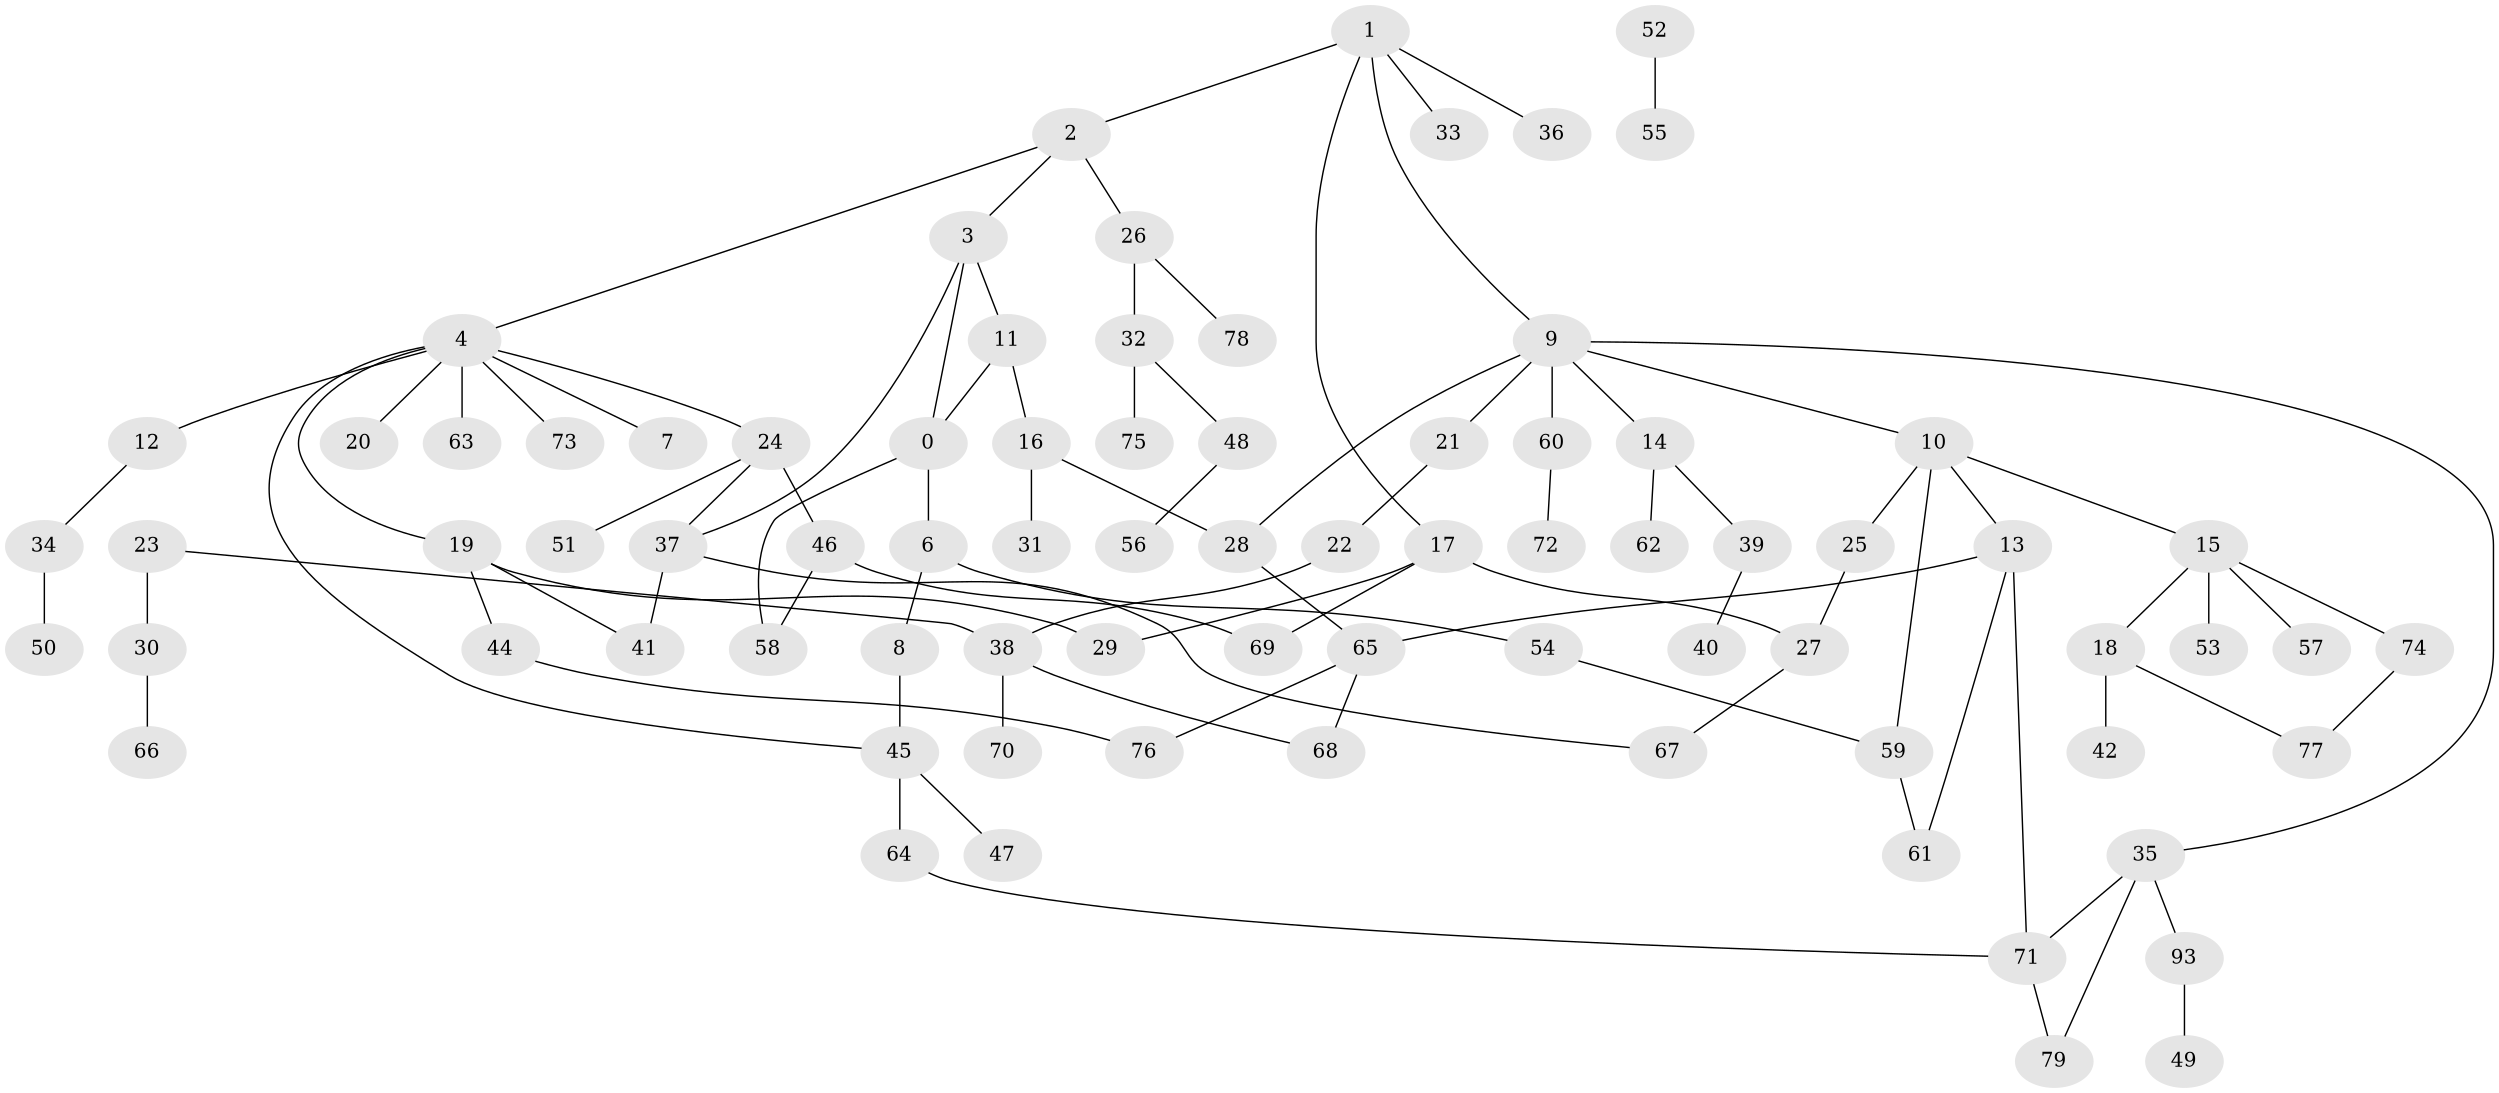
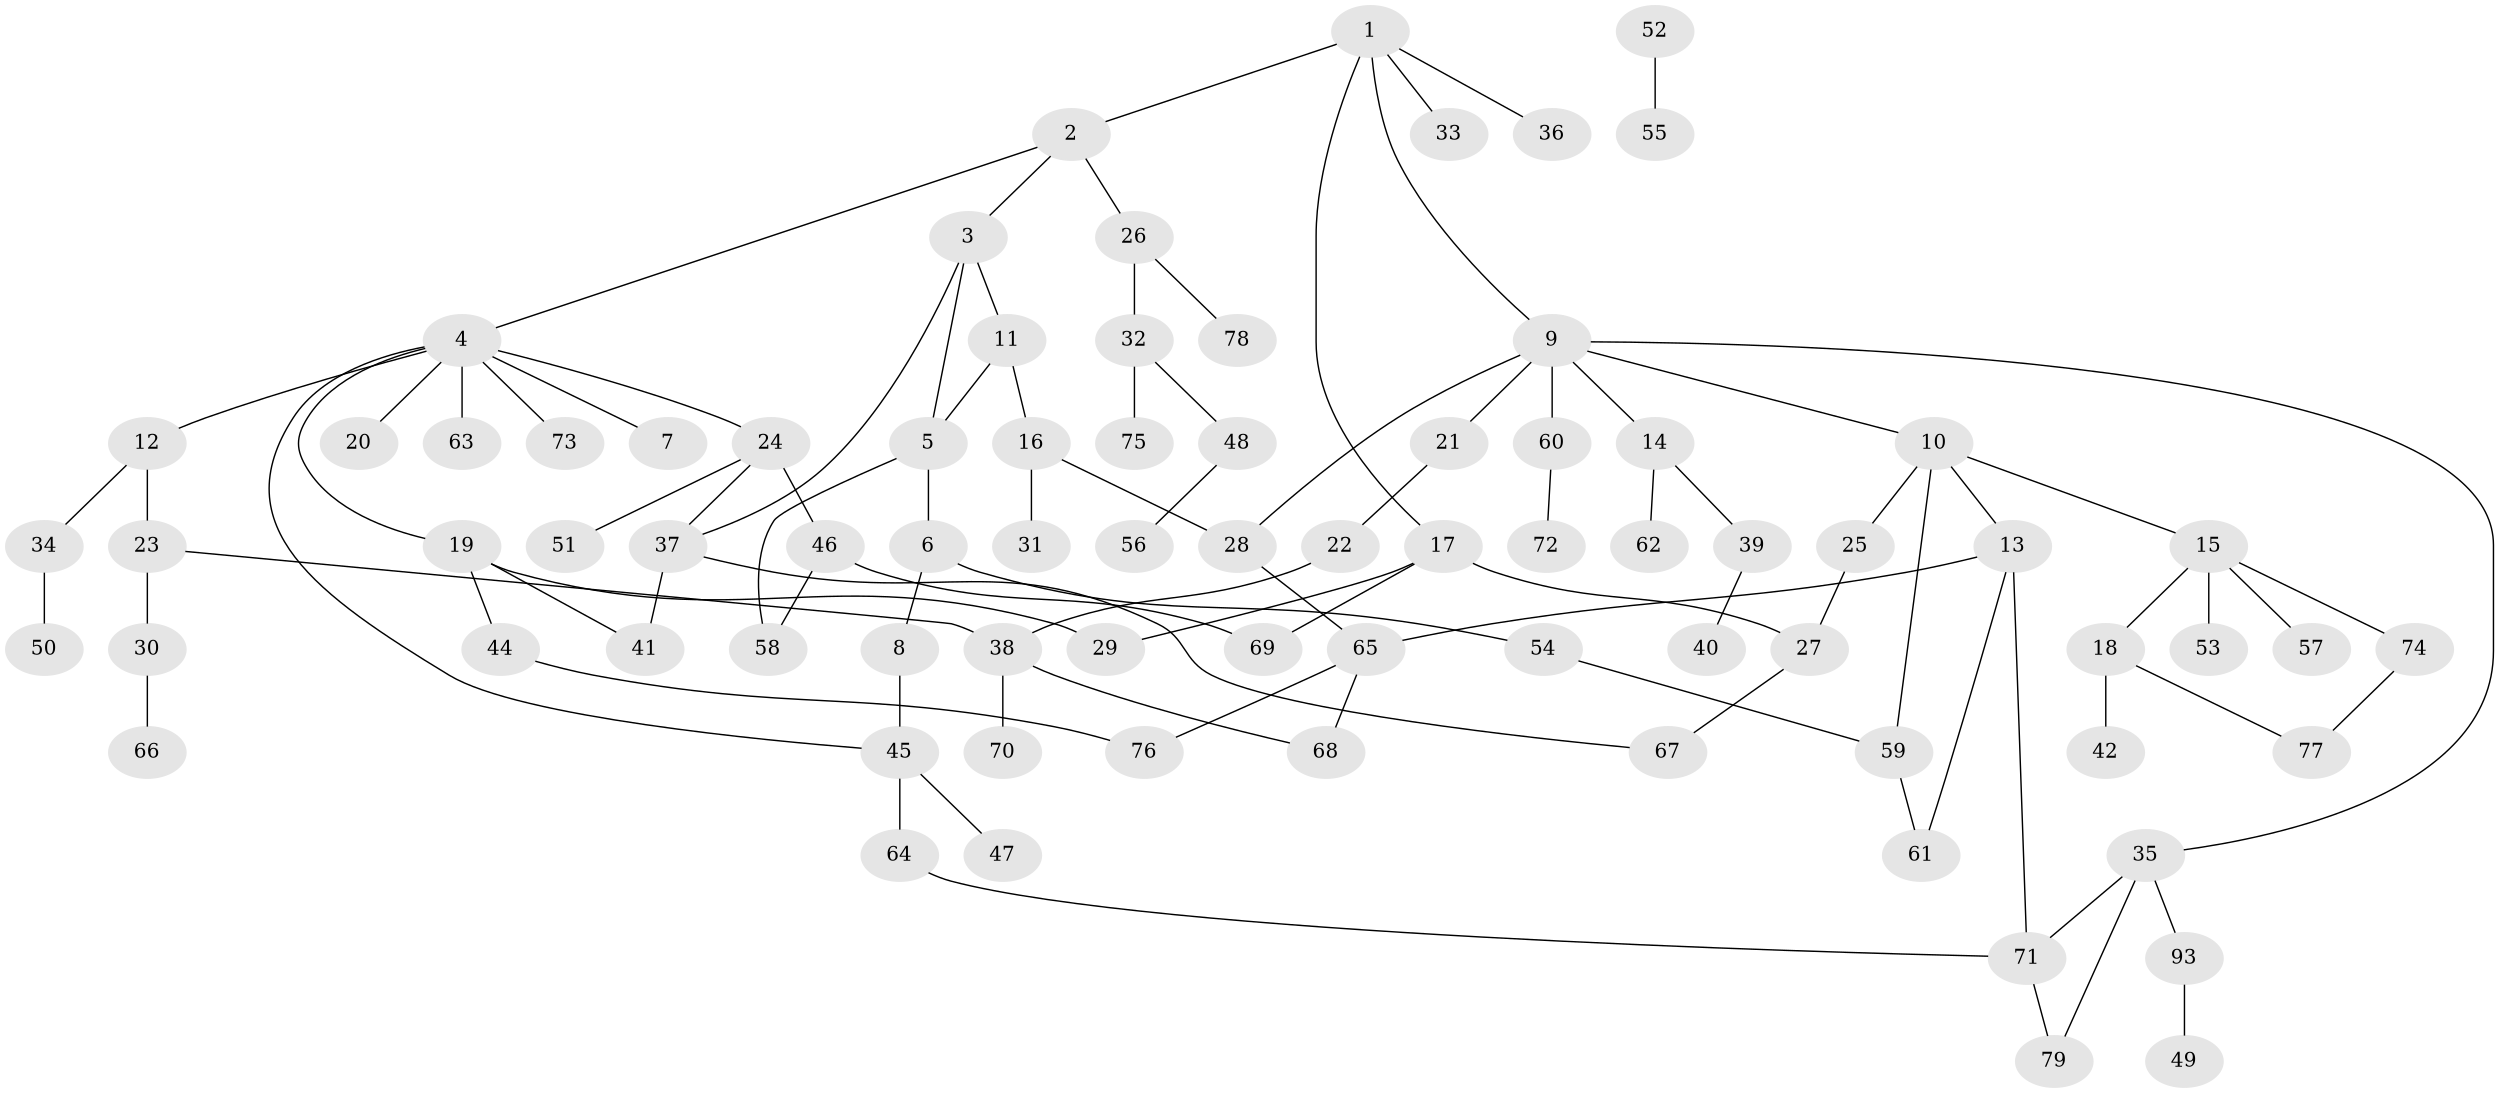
node "0": label "0" -> "5"
edge "12" -- "23": added
